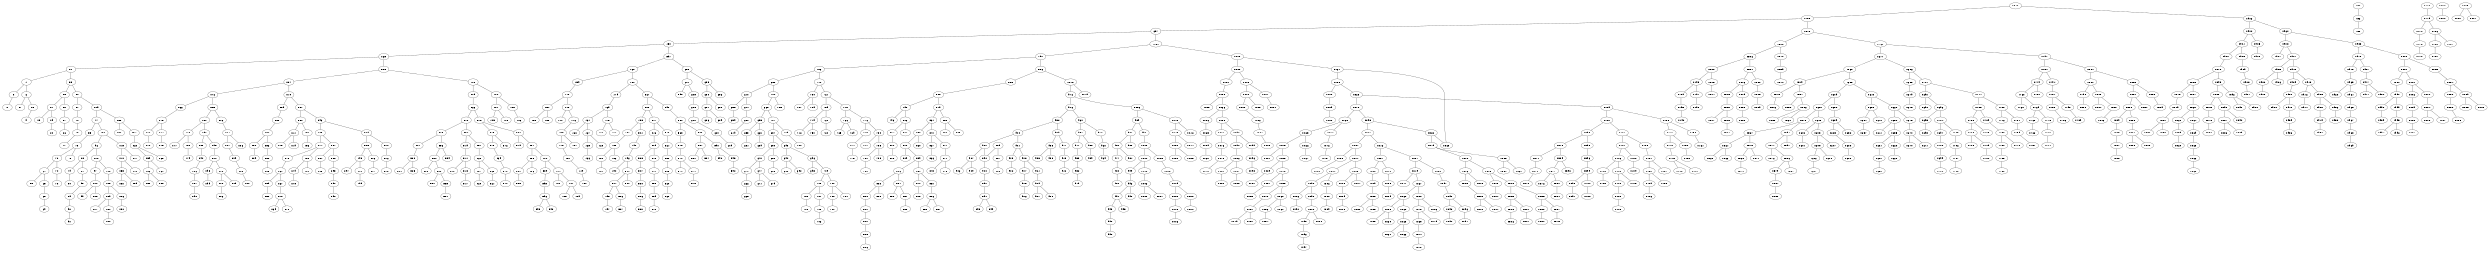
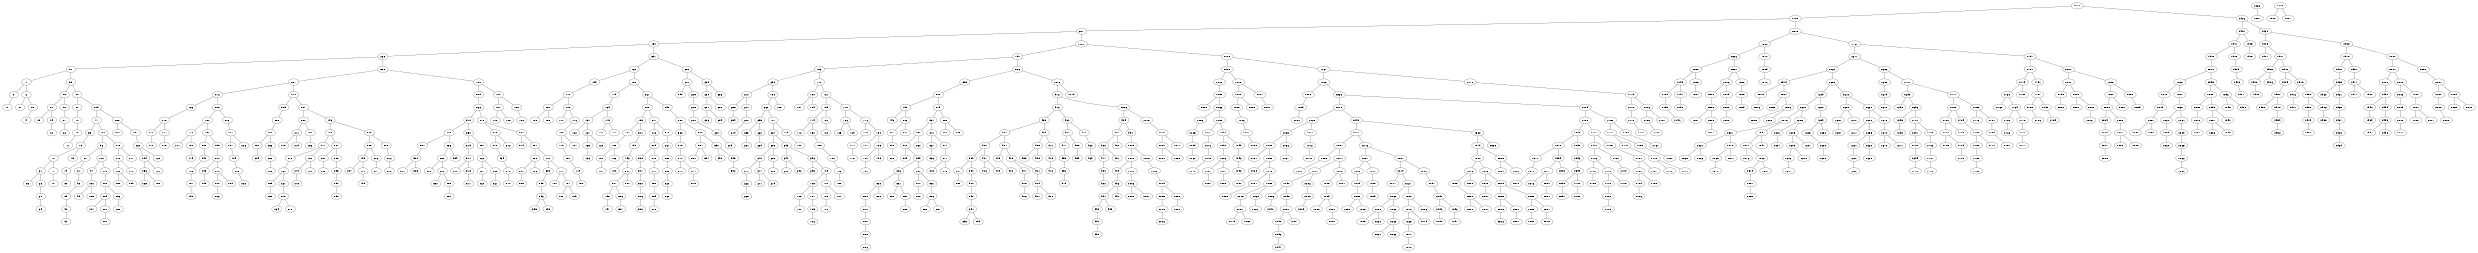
edge "1467" -- "1363": now "1467" -- "1470"
node "1046": removed
node "758": added
edge "901" -- "890": now "901" -- "889"
edge "1160" -- "1156": removed
edge "1219" -- "1220": added
